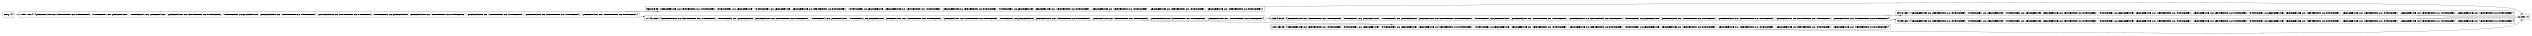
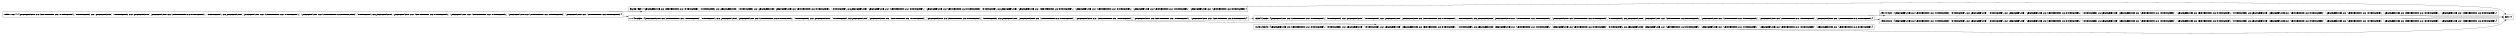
node "entry - []": removed
